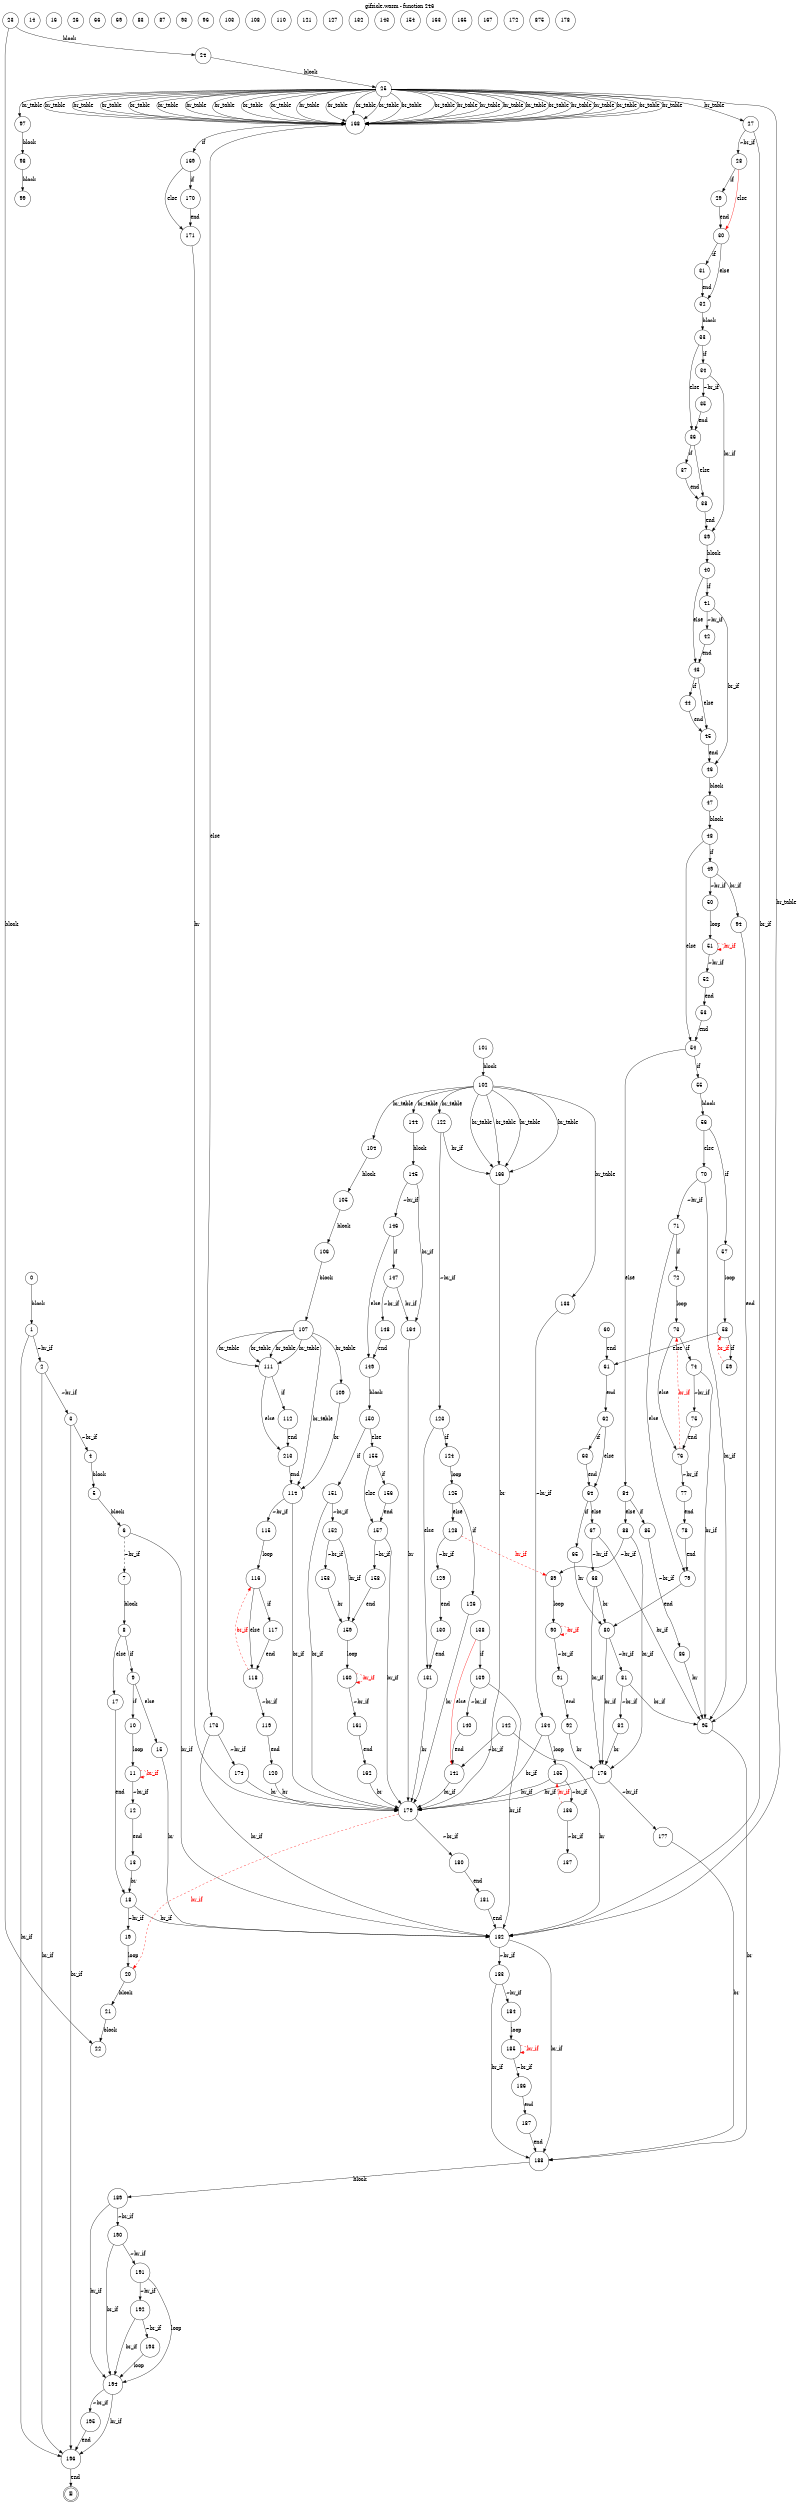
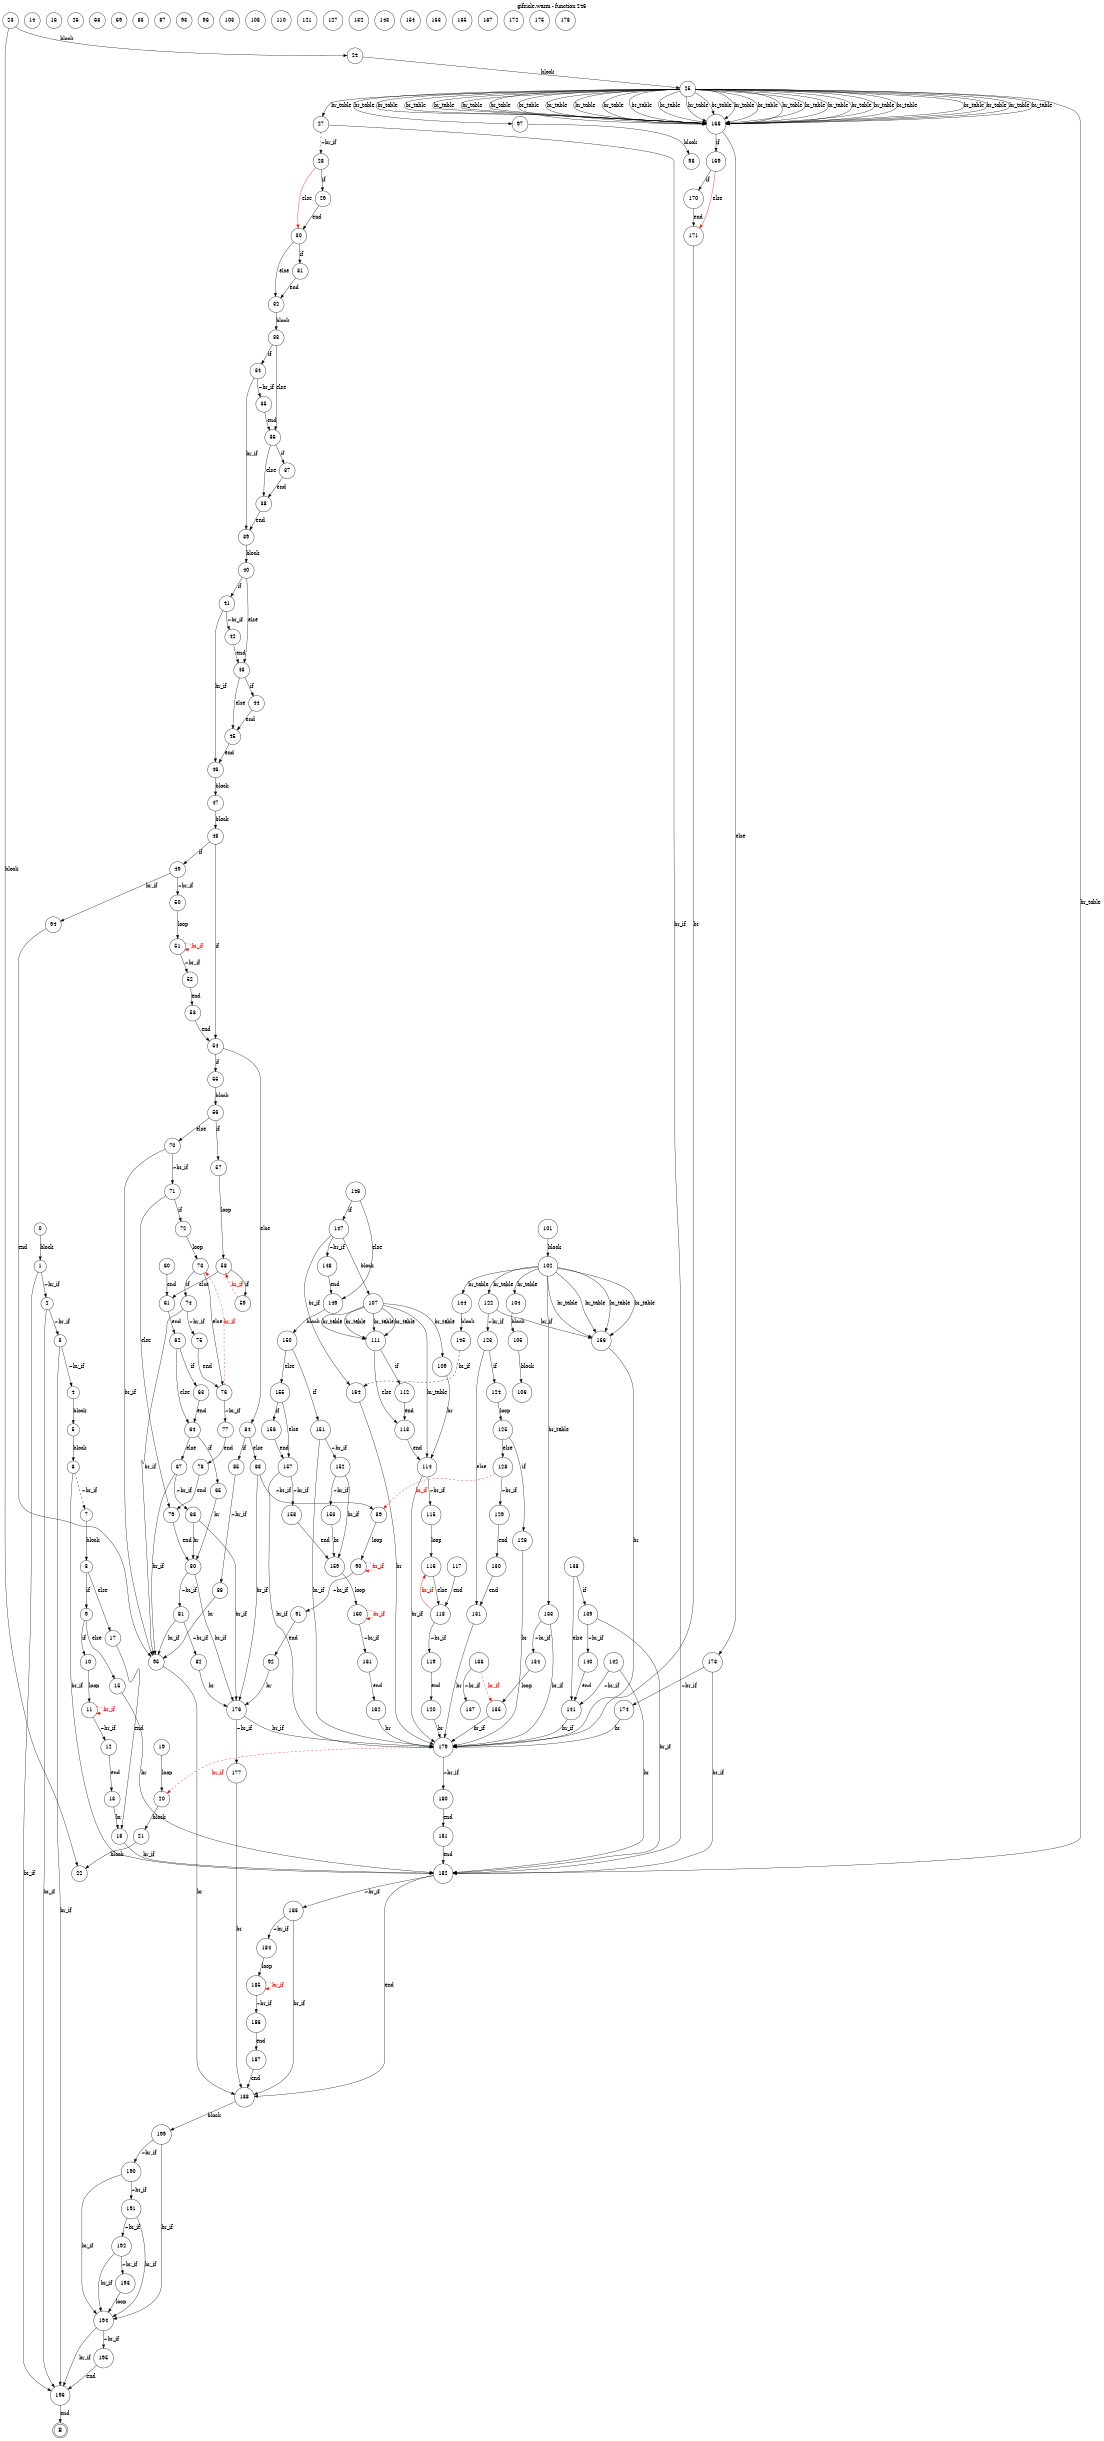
node "875": label "875" -> "175"
edge "27" -> "28": style solid -> dashed
edge "169" -> "171": color black -> red
node "99": removed
edge "48" -> "54": label "else" -> "if"
edge "145" -> "146": removed, label "~br_if"
edge "145" -> "164": style solid -> dashed
edge "106" -> "107": now "147" -> "107"
node "213": label "213" -> "113"
edge "116" -> "117": removed, label "if"
edge "118" -> "116": style dashed -> solid
edge "138" -> "141": color red -> black
edge "135" -> "136": removed, label "~br_if"
edge "134" -> "179": now "133" -> "179"
edge "18" -> "19": removed, label "~br_if"
edge "182" -> "188": label "br_if" -> "end"
node "189": label "189" -> "199"
edge "191" -> "194": label "loop" -> "br_if"
